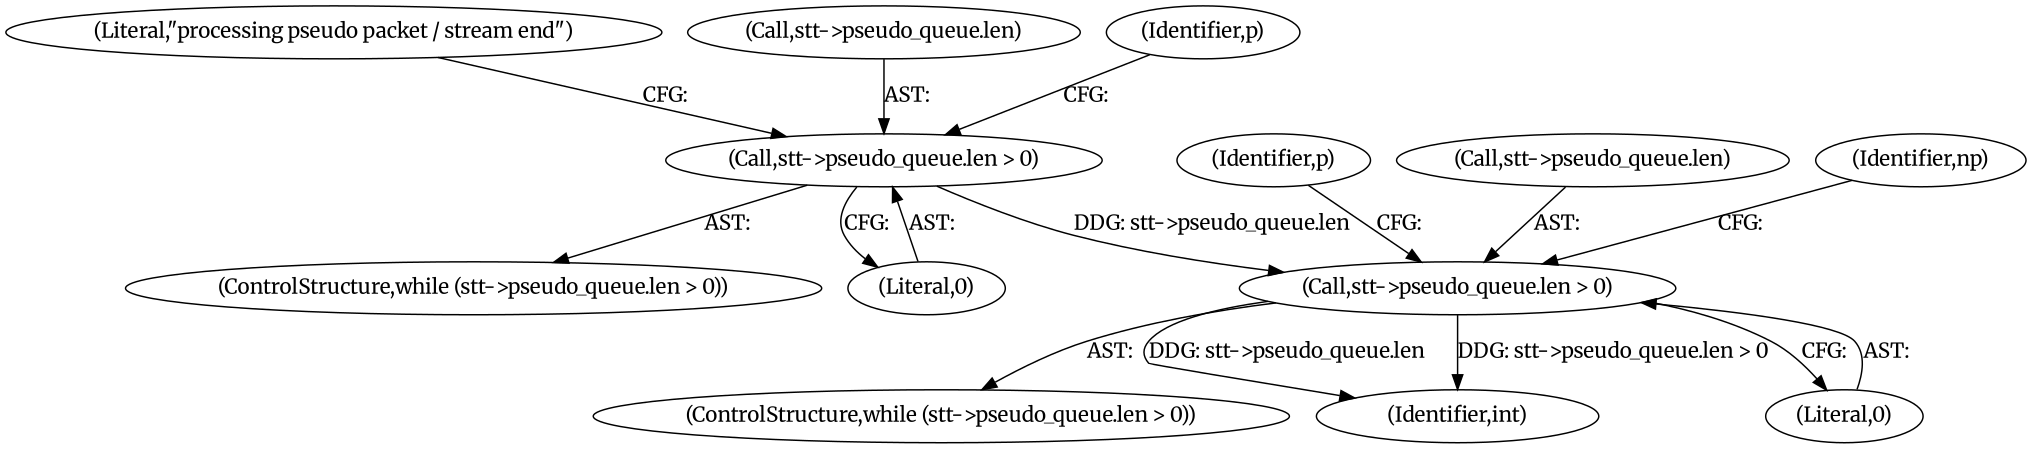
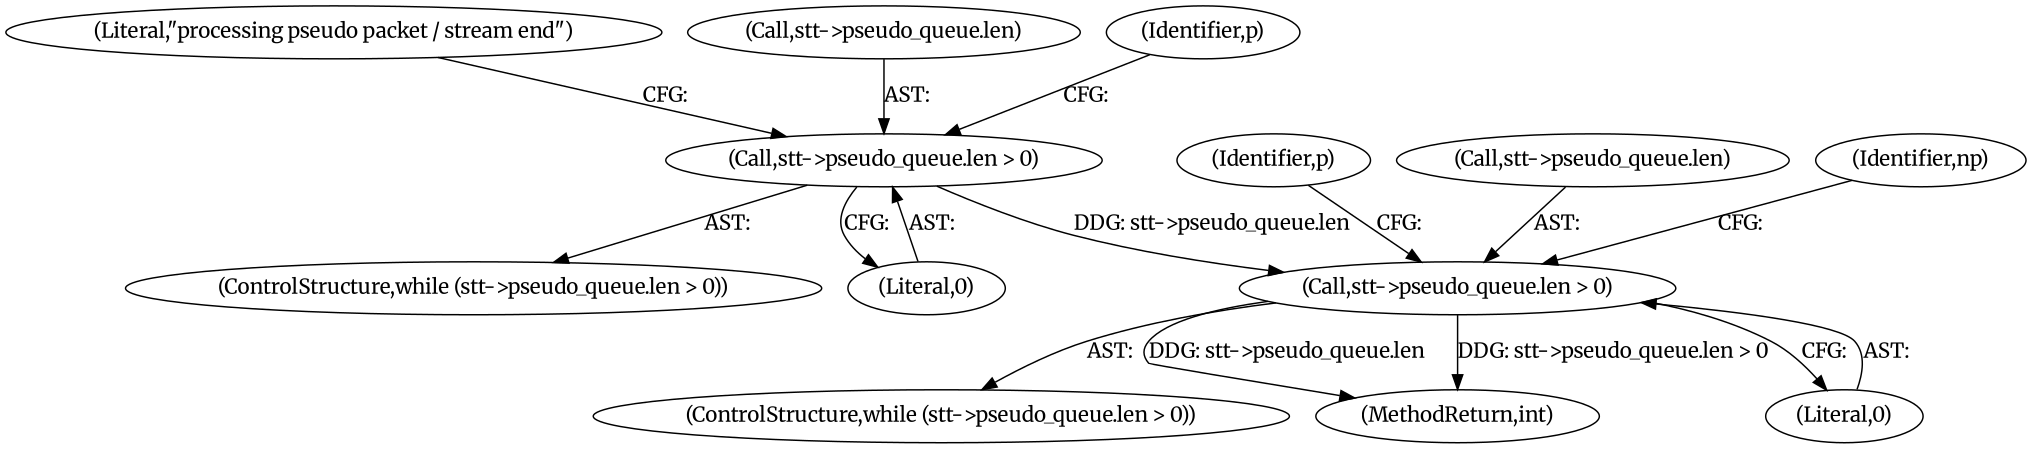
node "(Identifier,int)": label "(Identifier,int)" -> "(MethodReturn,int)"
